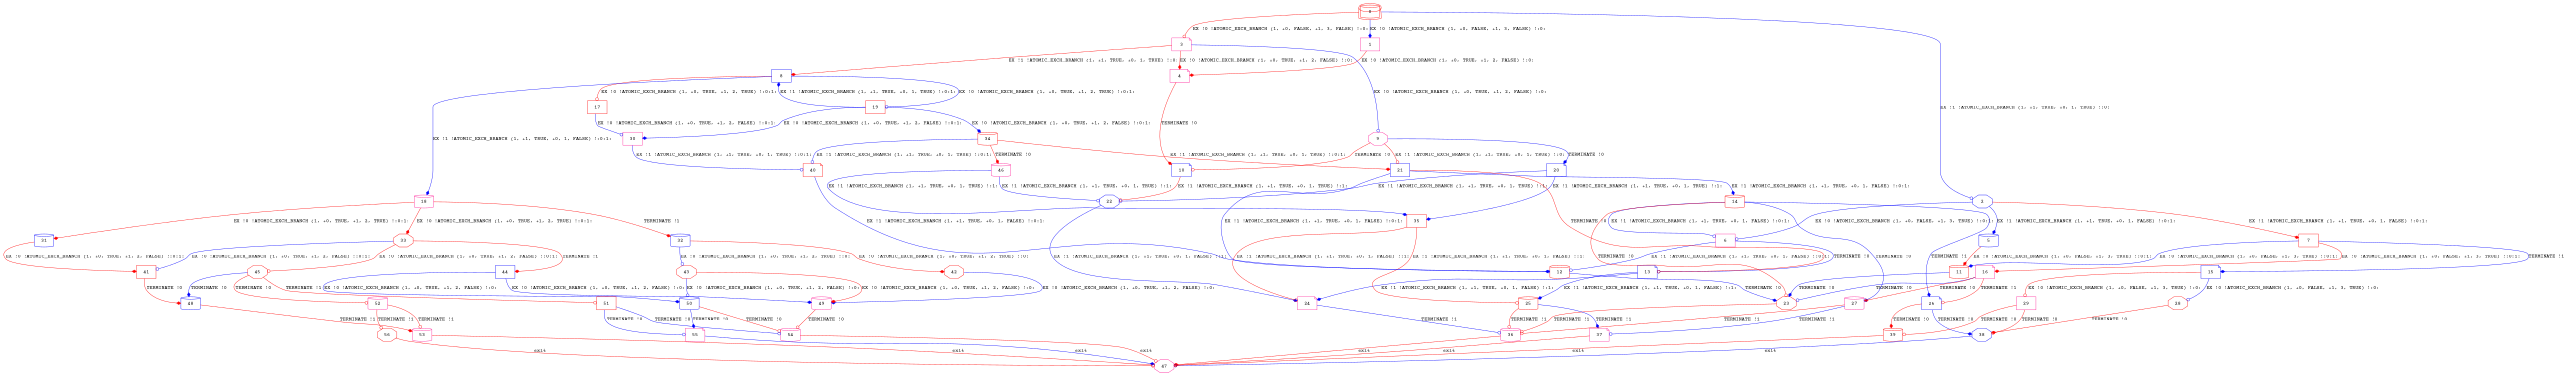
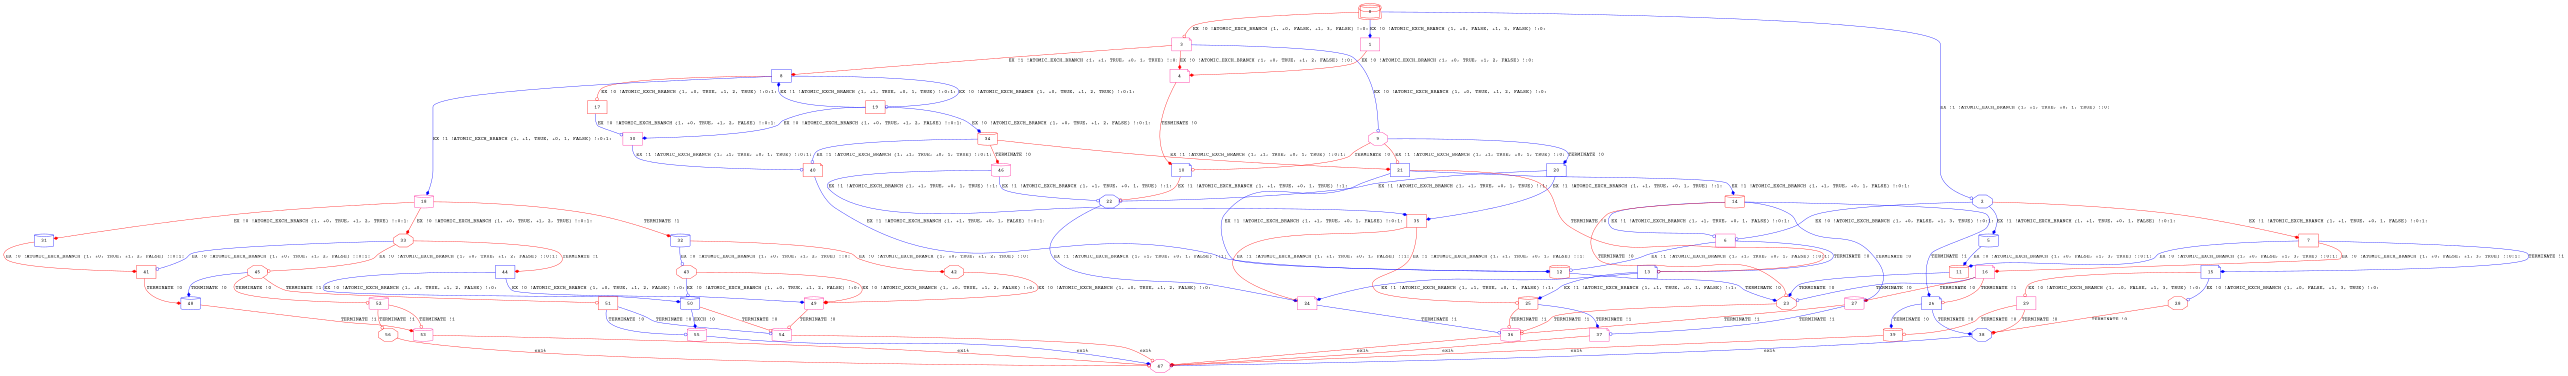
edge "5" -> "11": color red -> blue
edge "42" -> "49": color blue -> red
edge "26" -> "39": color red -> blue
edge "50" -> "55": label "TERMINATE !0" -> "EXCH !0"
node "55": shape note -> cylinder
